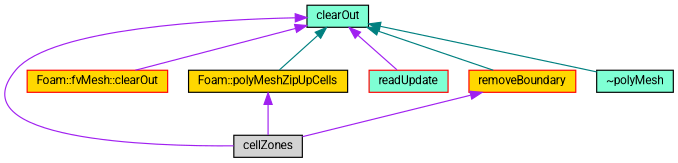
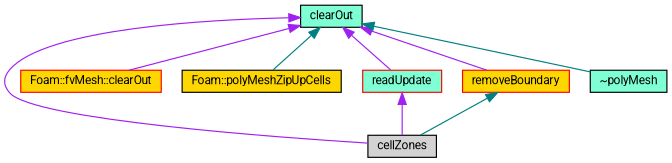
edge "removeBoundary" -> "clearOut": color teal -> purple
edge "cellZones" -> "removeBoundary": color purple -> teal
edge "cellZones" -> "Foam::polyMeshZipUpCells": now "cellZones" -> "readUpdate"
